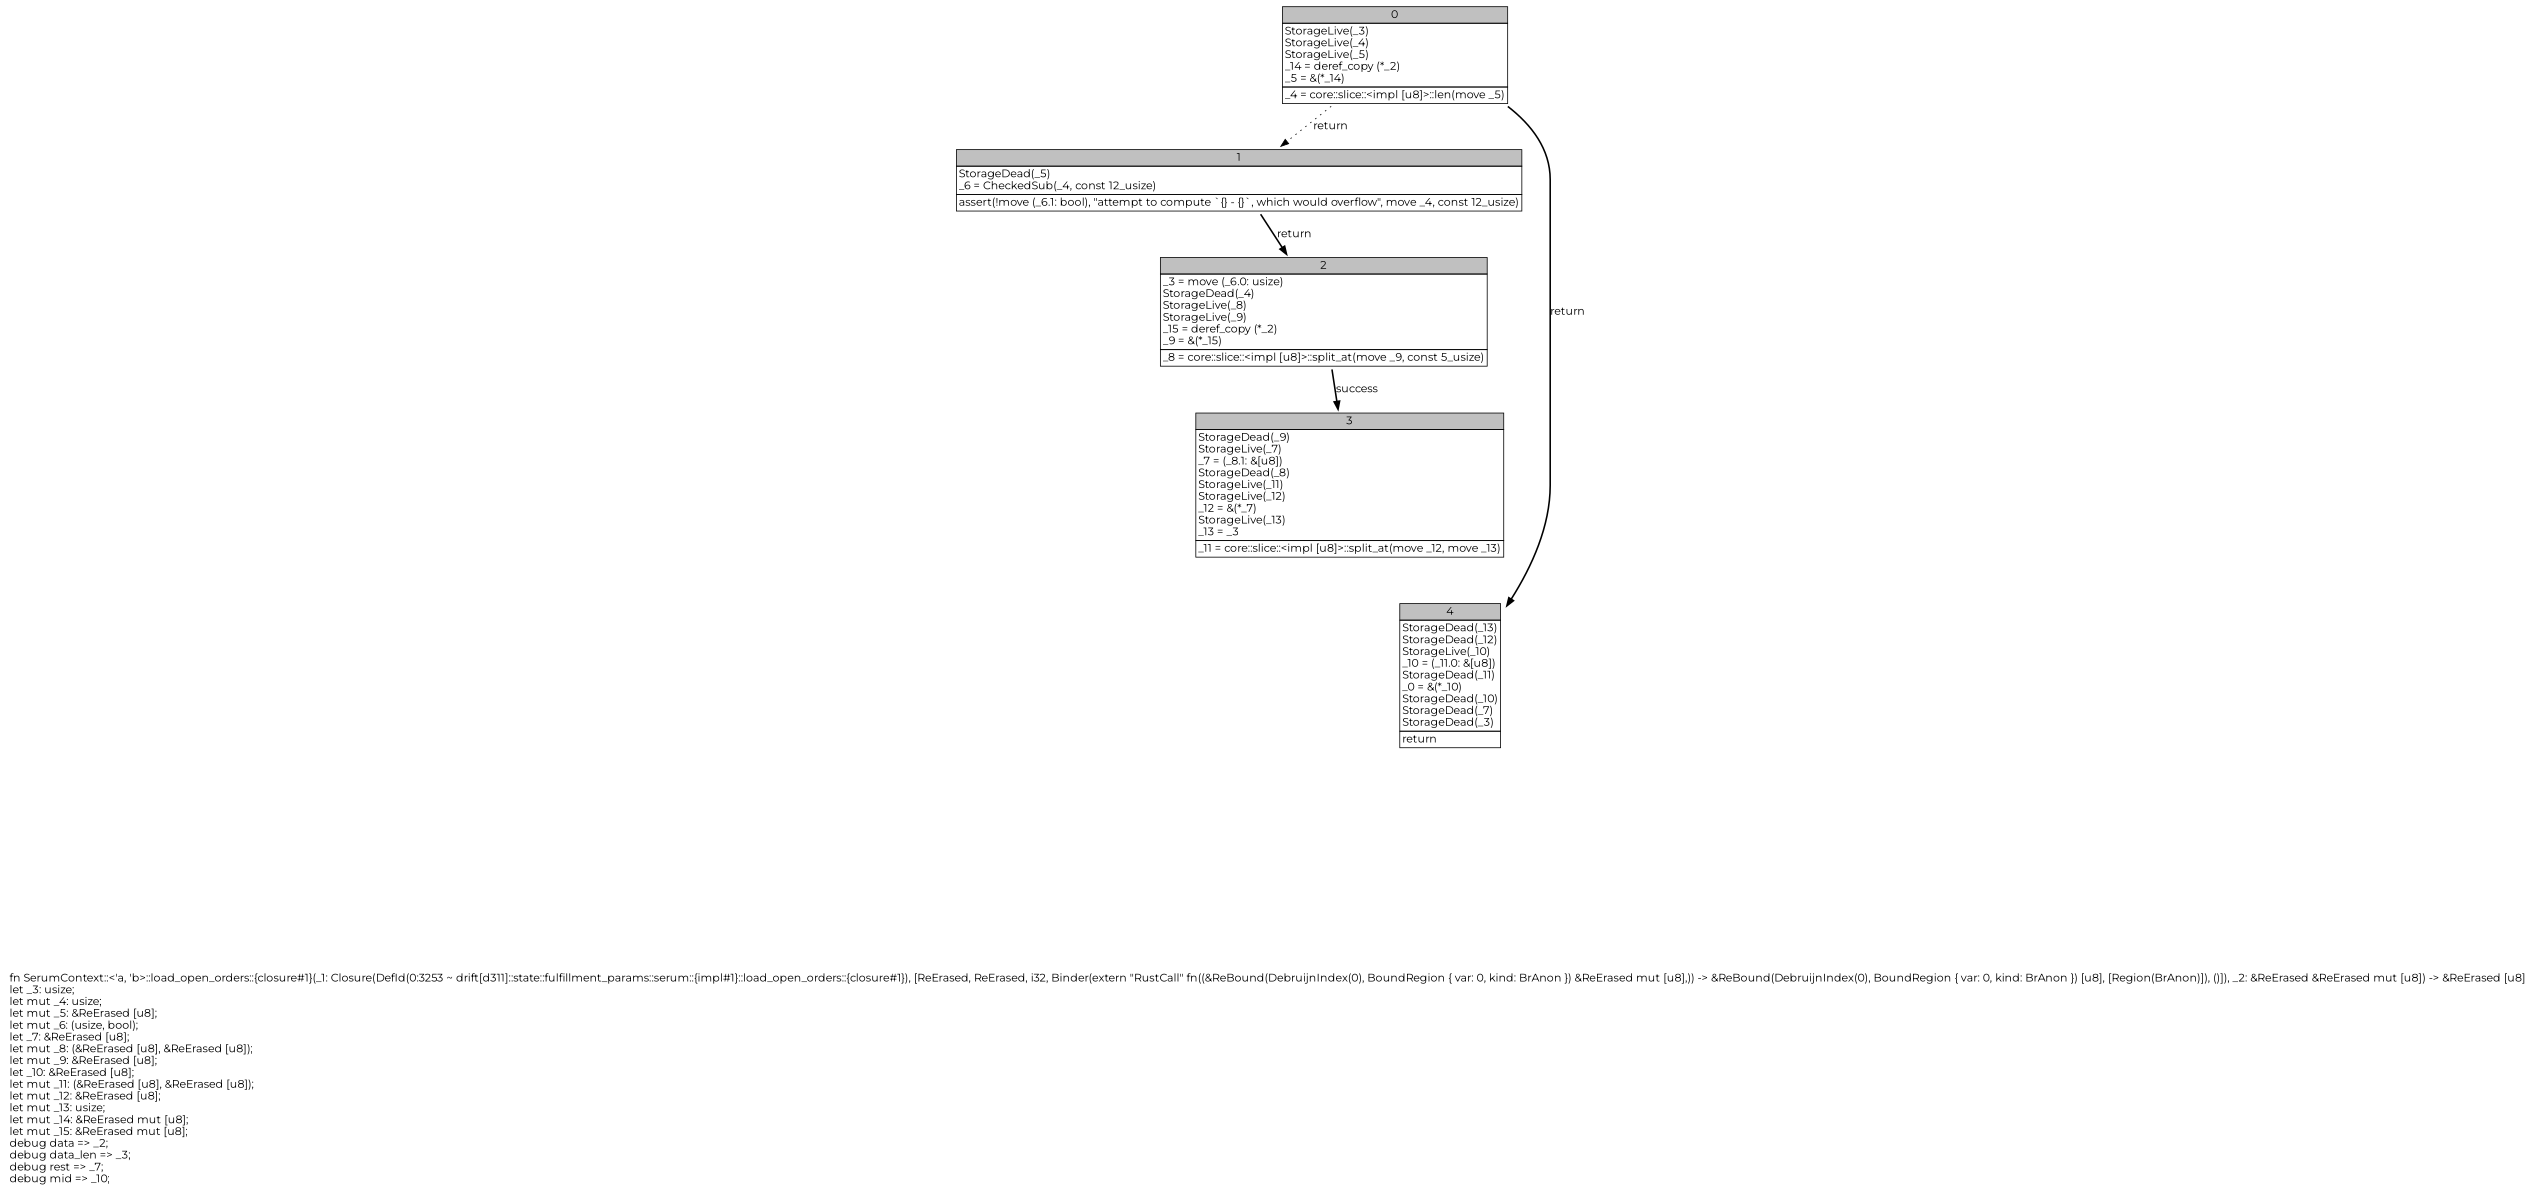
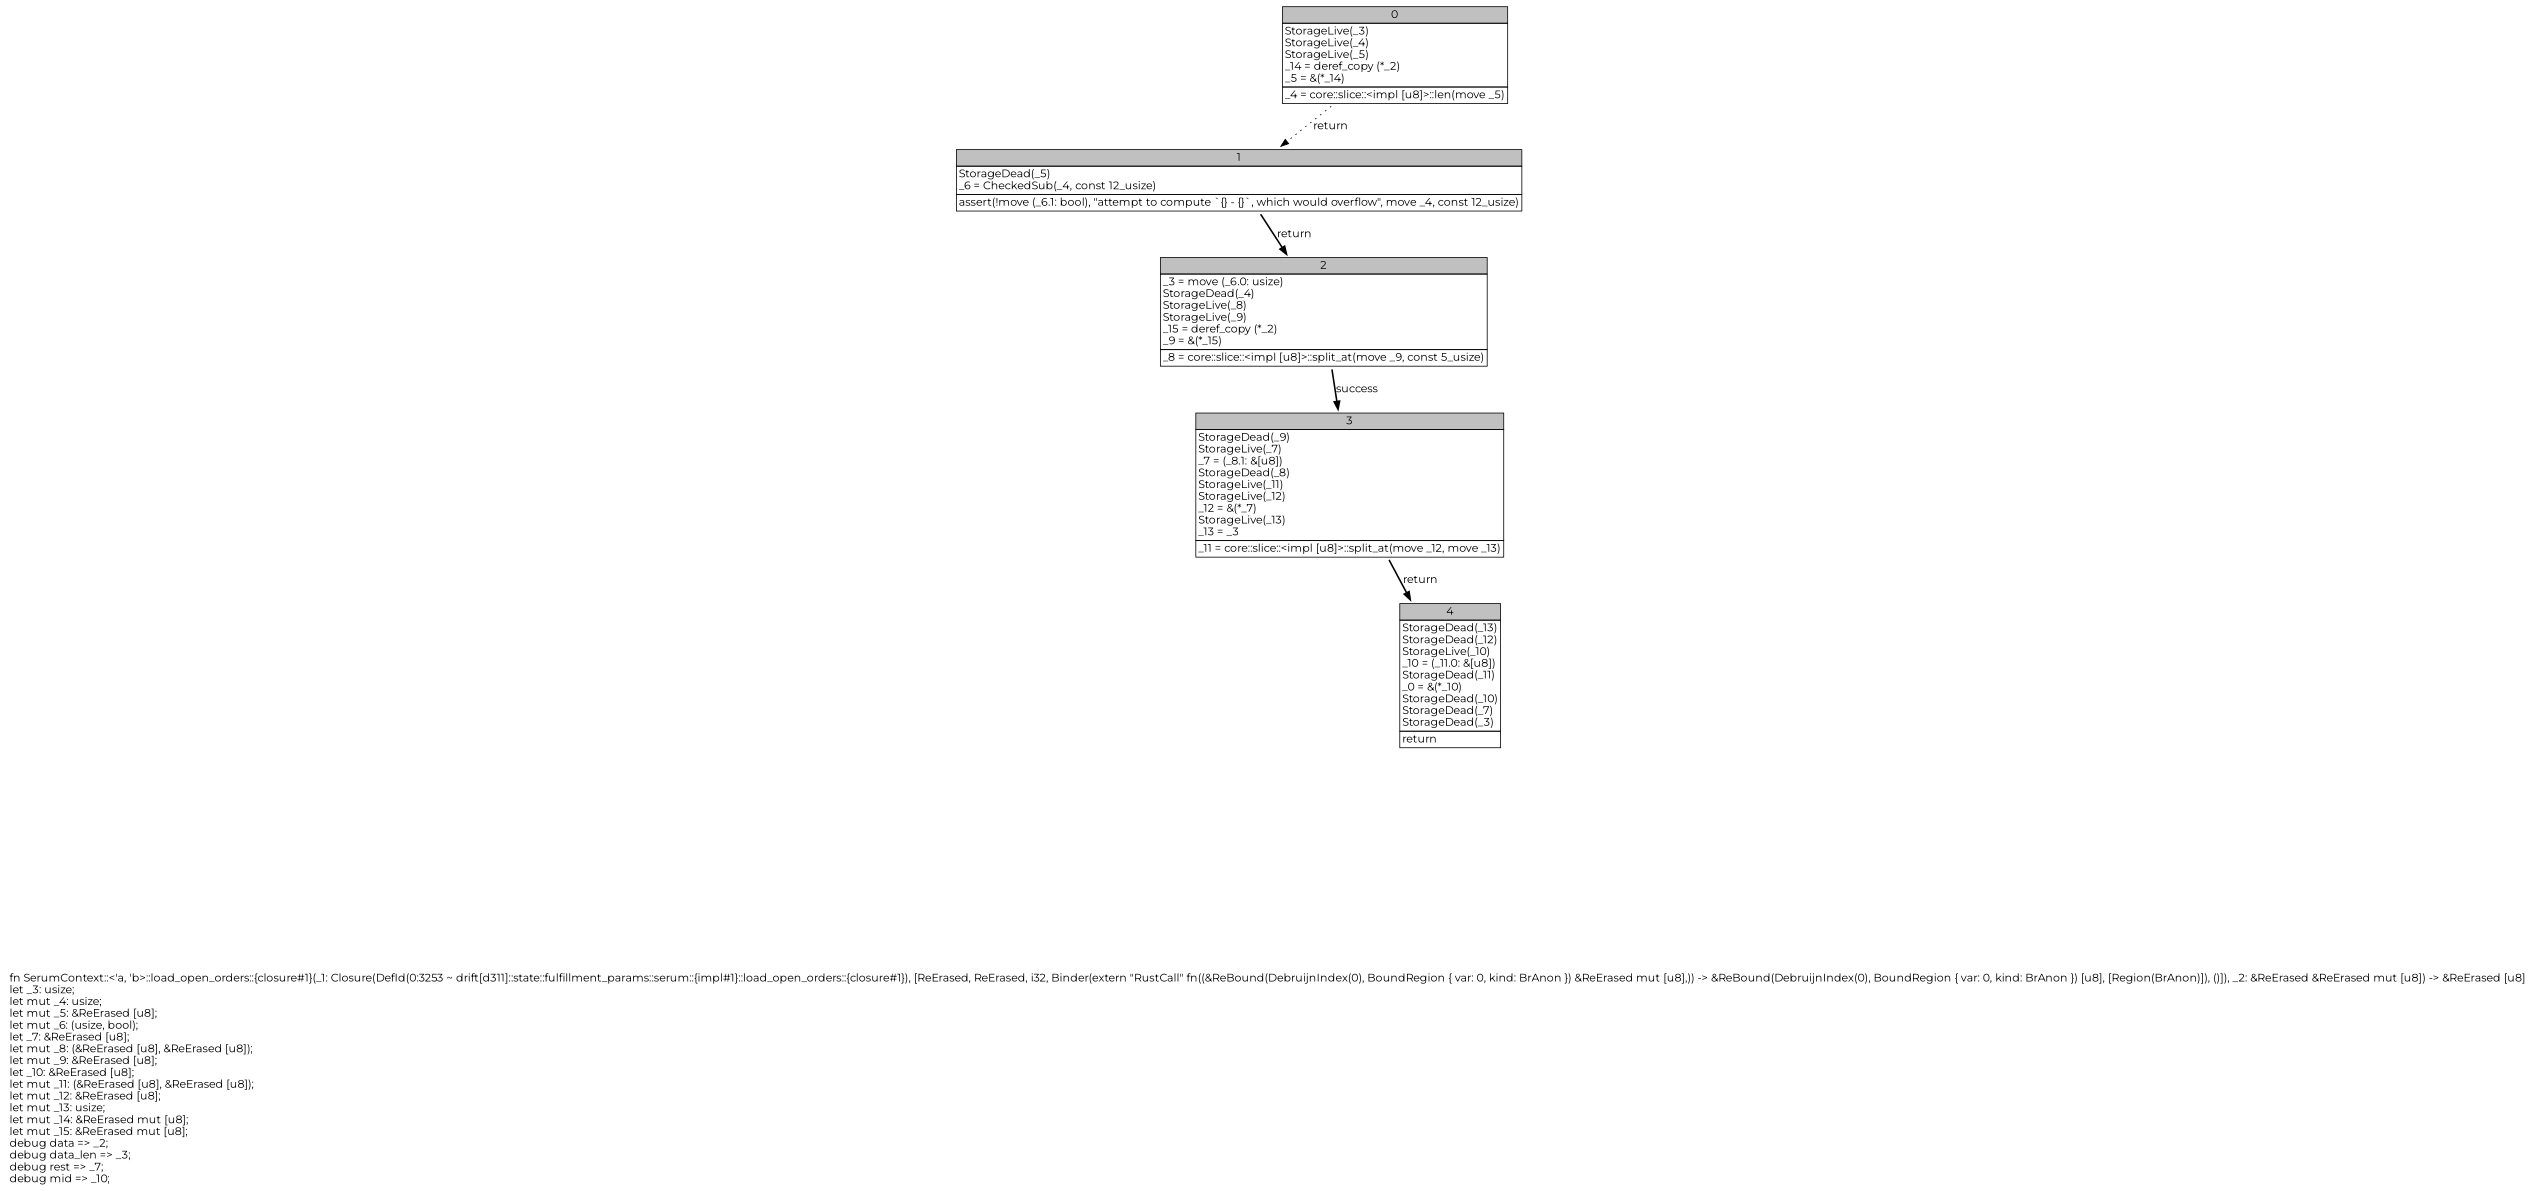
edge "0" -> "4": now "3" -> "4"
